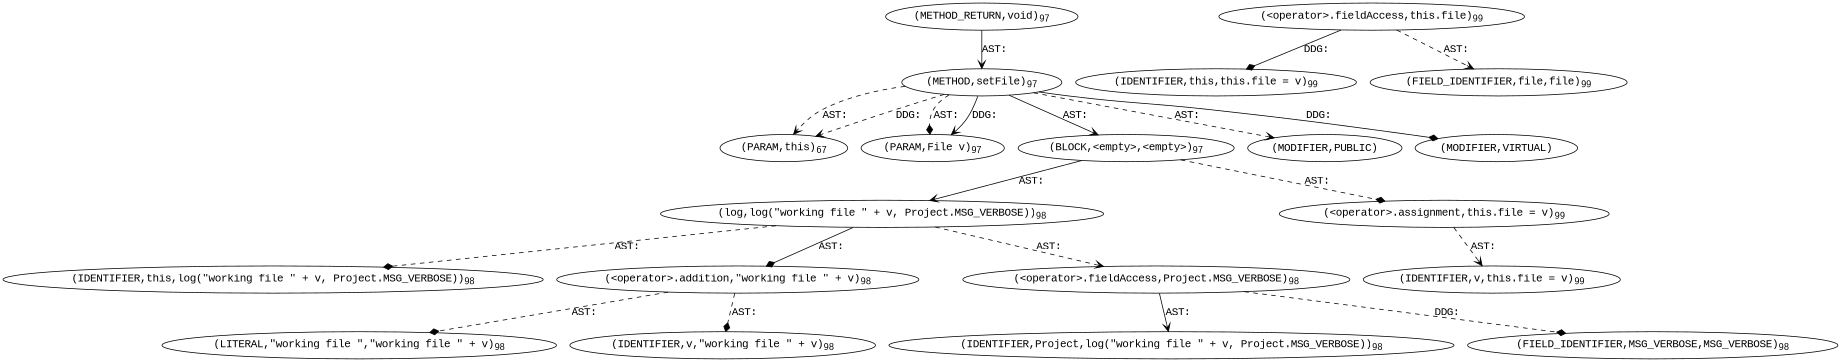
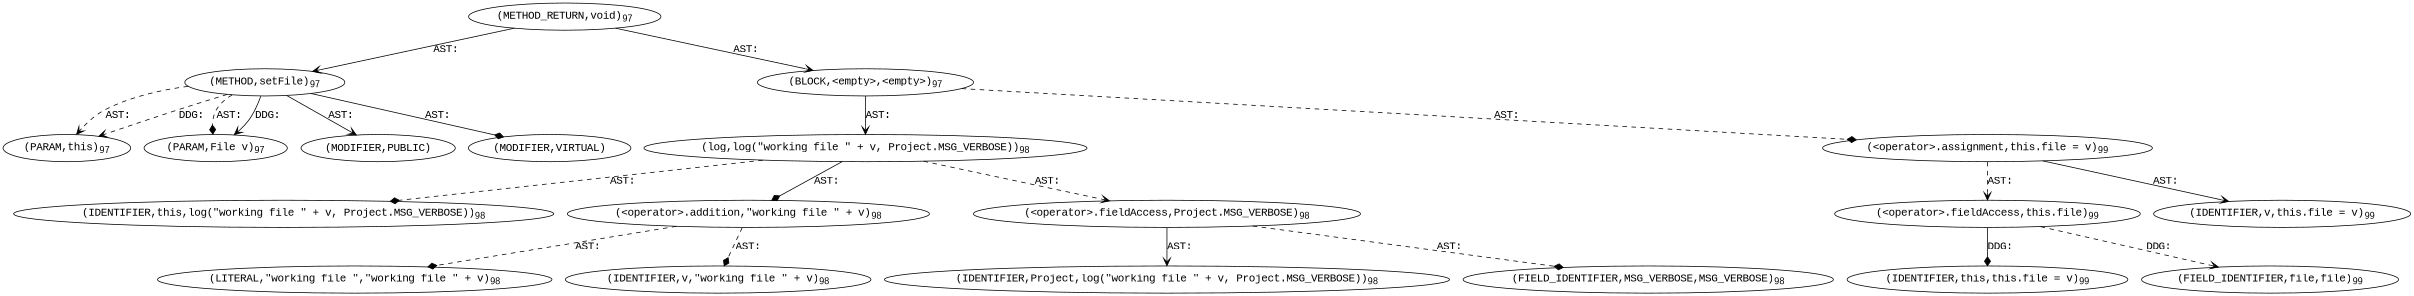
edge "(<operator>.fieldAccess,this.file)" -> "(FIELD_IDENTIFIER,file,file)": label "AST: " -> "DDG: "
edge "(METHOD,setFile)" -> "(BLOCK,<empty>,<empty>)": now "(METHOD_RETURN,void)" -> "(BLOCK,<empty>,<empty>)"
edge "(METHOD,setFile)" -> "(MODIFIER,PUBLIC)": style dashed -> solid
edge "(METHOD,setFile)" -> "(MODIFIER,VIRTUAL)": label "DDG: " -> "AST: "
node "(PARAM,this)": text "67" -> "97"
edge "(<operator>.assignment,this.file = v)" -> "(<operator>.fieldAccess,this.file)": added, label "AST:"
edge "(<operator>.assignment,this.file = v)" -> "(IDENTIFIER,v,this.file = v)": style dashed -> solid
edge "(<operator>.fieldAccess,Project.MSG_VERBOSE)" -> "(FIELD_IDENTIFIER,MSG_VERBOSE,MSG_VERBOSE)": label "DDG: " -> "AST: "
